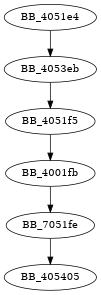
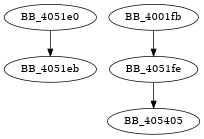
node "BB_4051e4": label "BB_4051e4" -> "BB_4051e0"
node "BB_4053eb": label "BB_4053eb" -> "BB_4051eb"
node "BB_4051f5": removed
node "BB_7051fe": label "BB_7051fe" -> "BB_4051fe"
